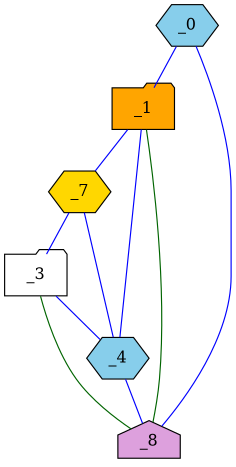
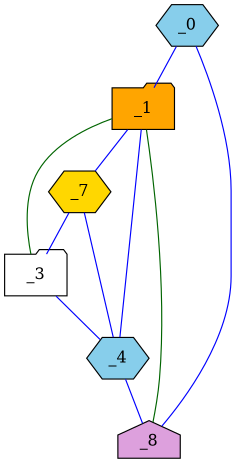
edge "_3" -- "_8": now "_3" -- "_1"
